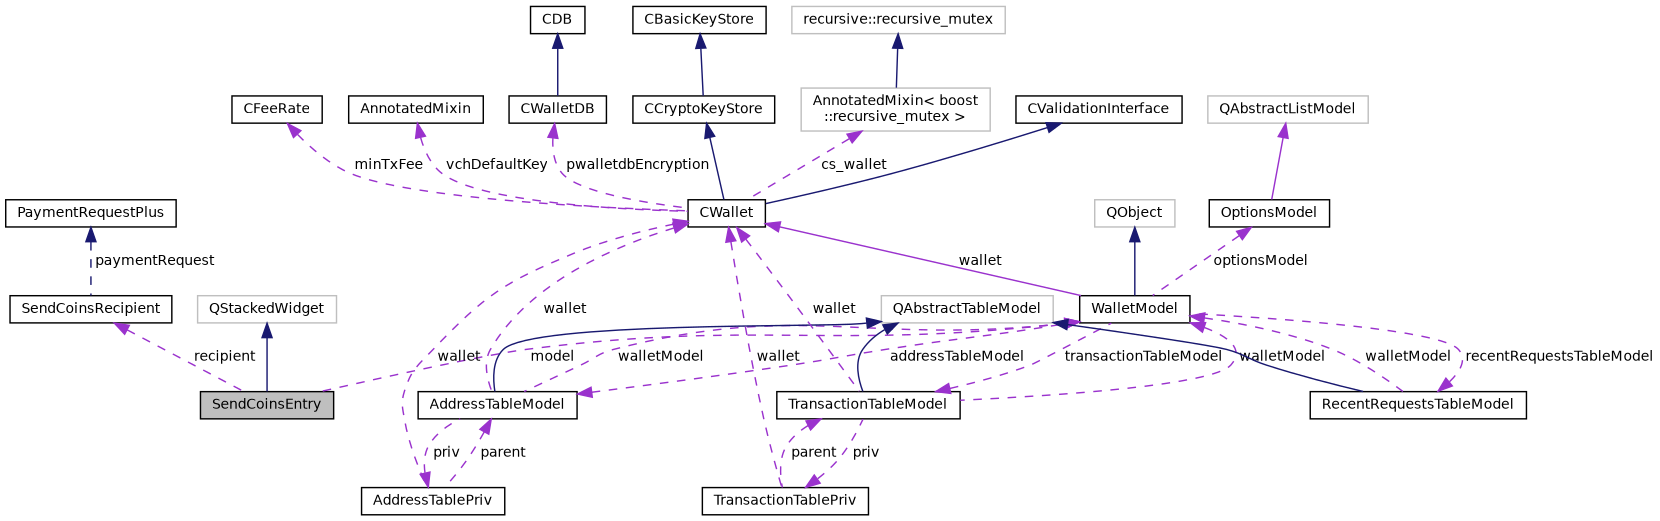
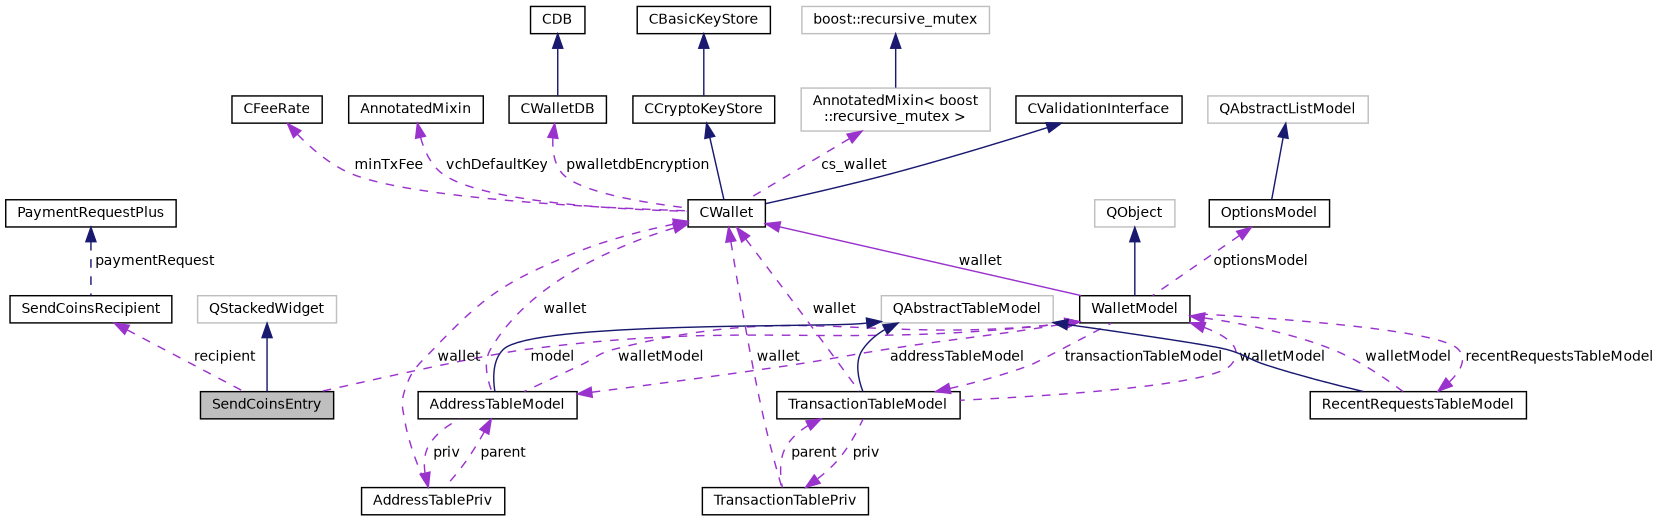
node "recursive::recursive_mutex": label "recursive::recursive_mutex" -> "boost::recursive_mutex"
edge "OptionsModel" -> "QAbstractListModel": color darkorchid3 -> midnightblue
